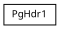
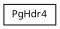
node "PgHdr1": label "PgHdr1" -> "PgHdr4"
